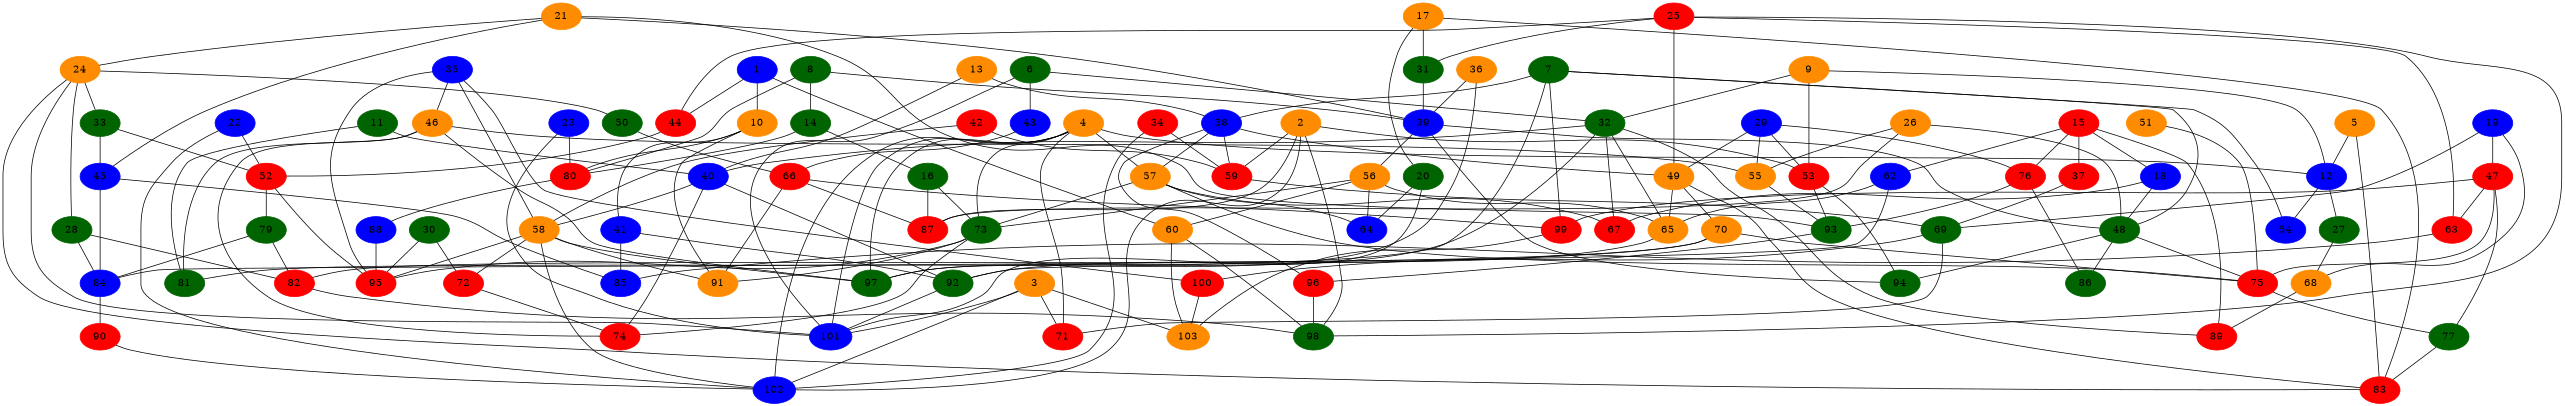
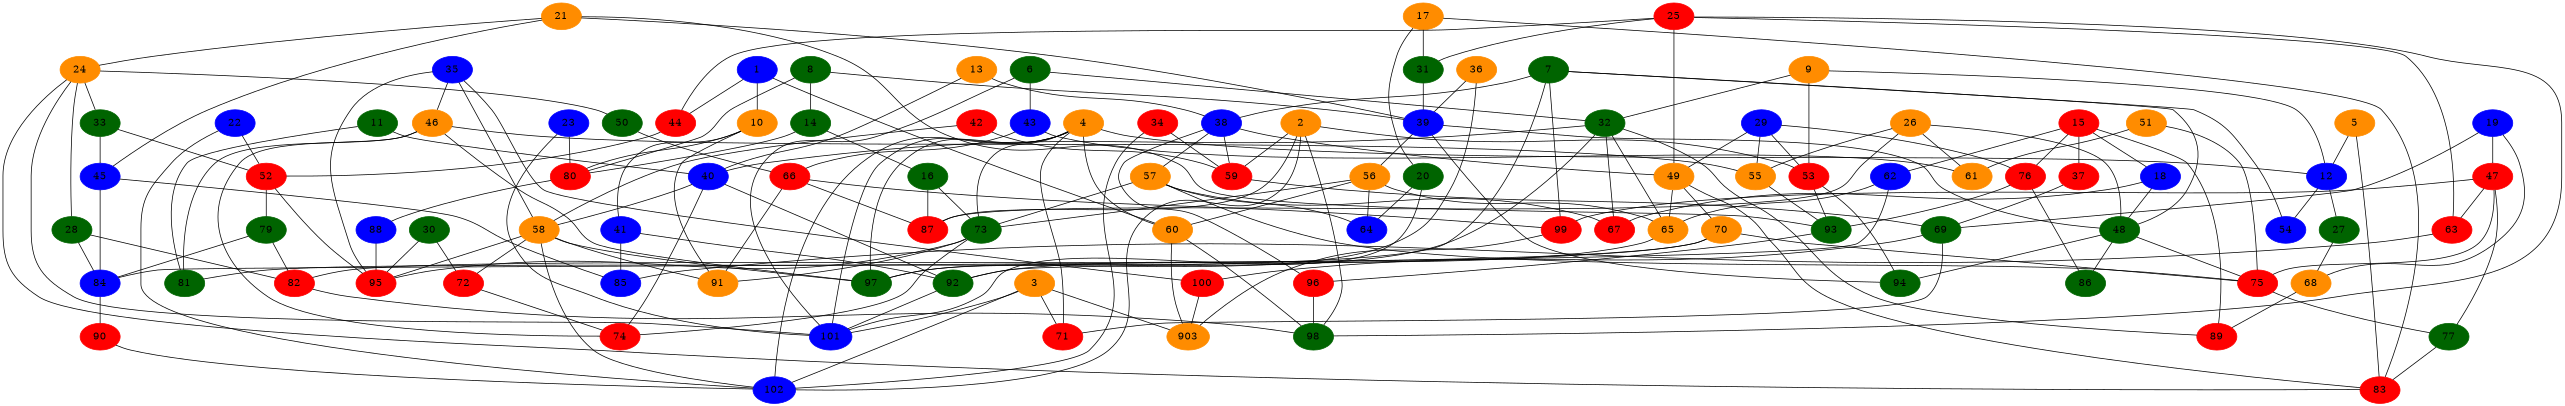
edge "4" -- "57": now "4" -- "60"
node "61": added
node "103": label "103" -> "903"
